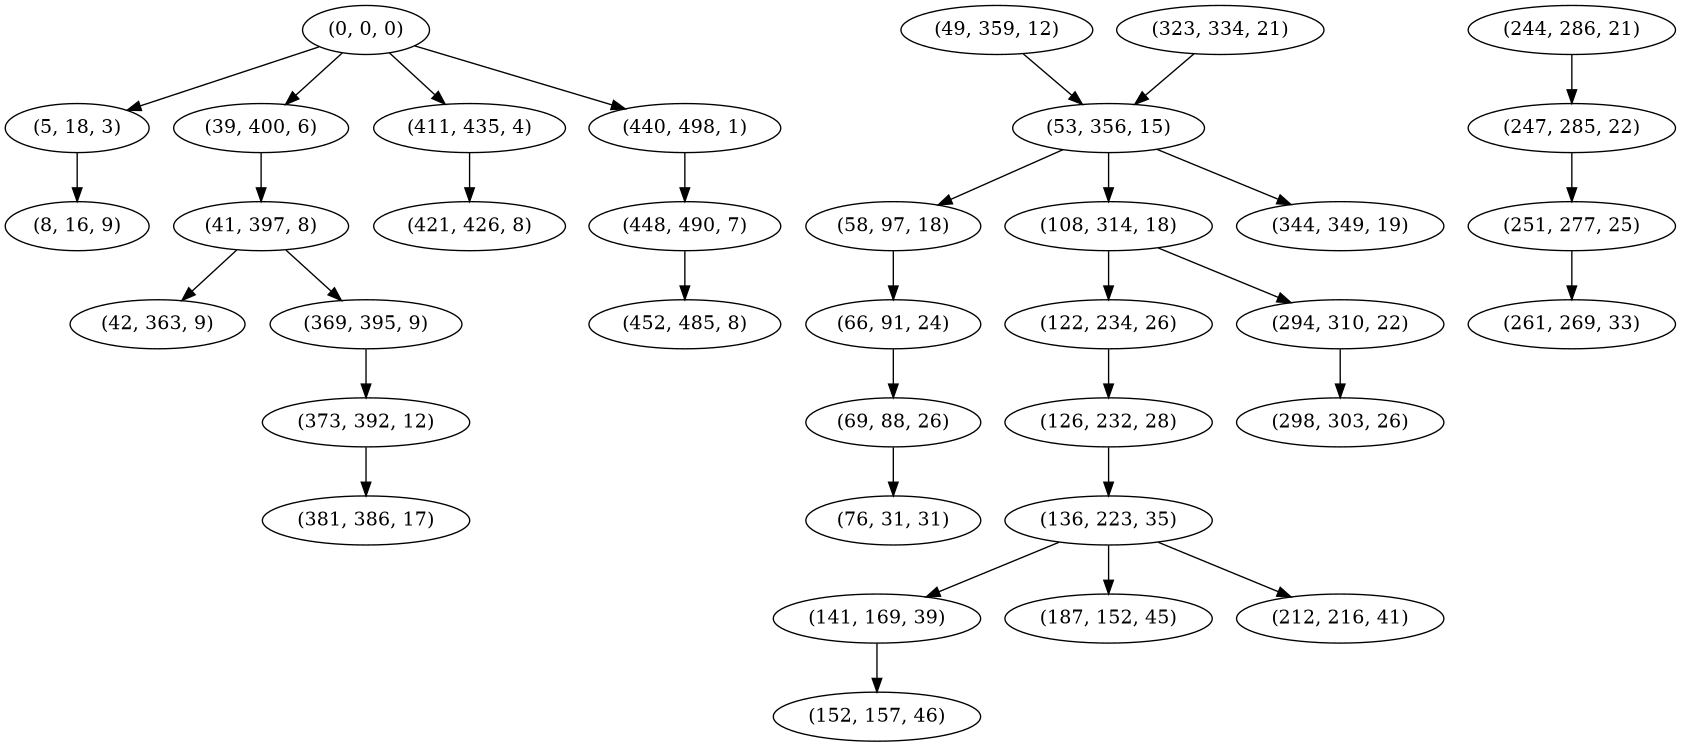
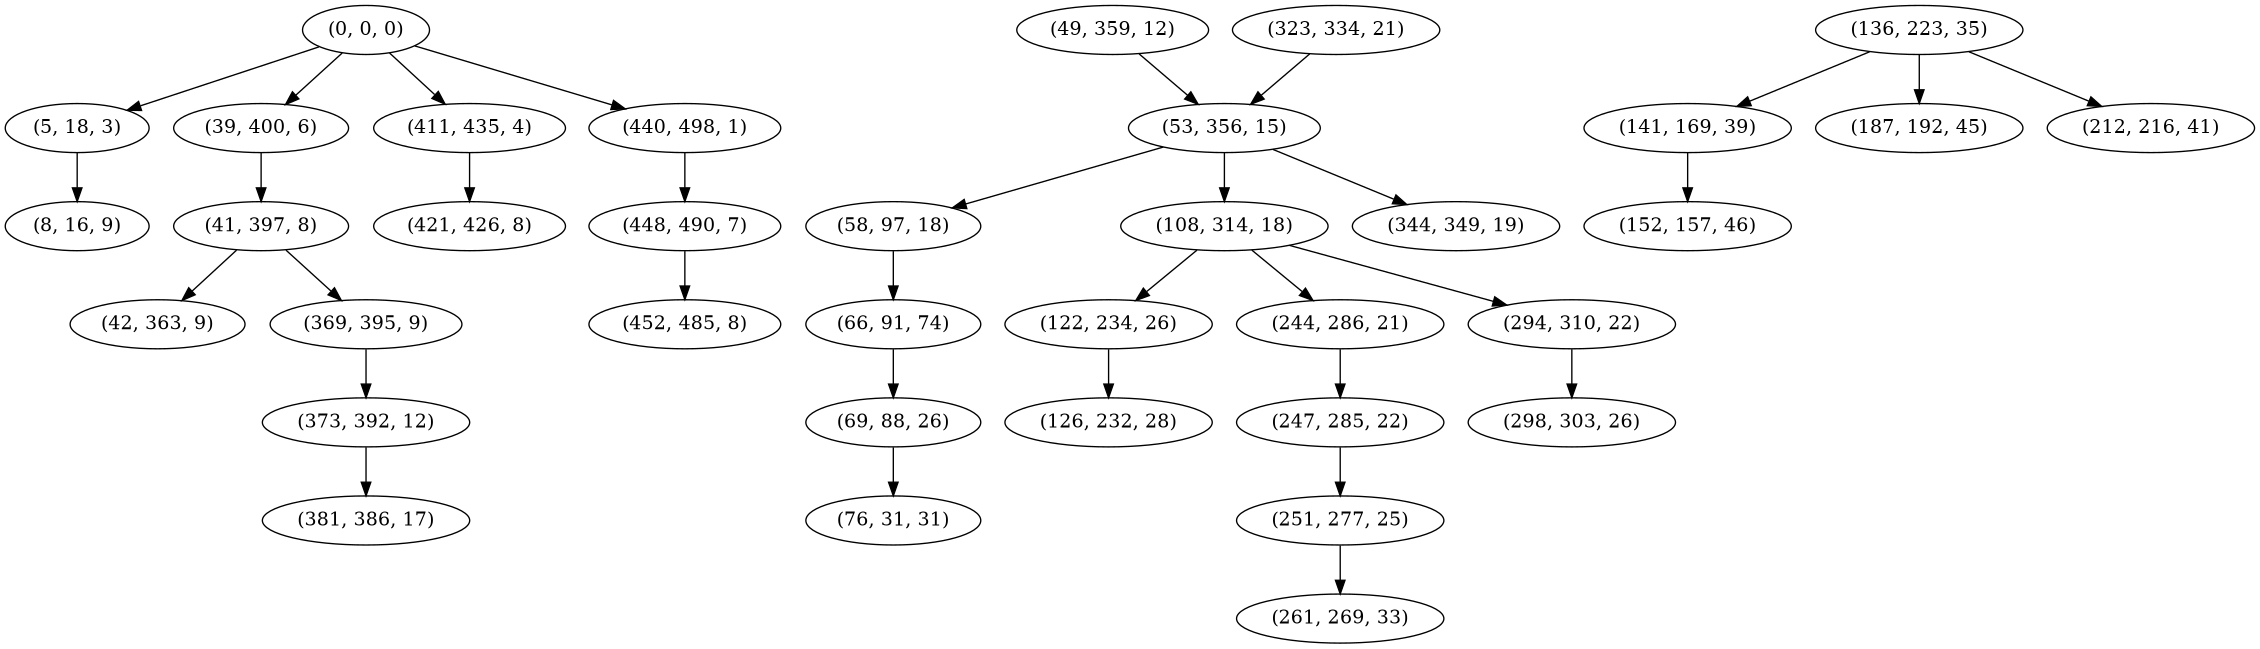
edge "(108, 314, 18)" -> "(244, 286, 21)": added
node "(66, 91, 24)": label "(66, 91, 24)" -> "(66, 91, 74)"
edge "(126, 232, 28)" -> "(136, 223, 35)": removed
node "(187, 152, 45)": label "(187, 152, 45)" -> "(187, 192, 45)"
